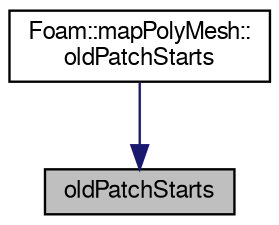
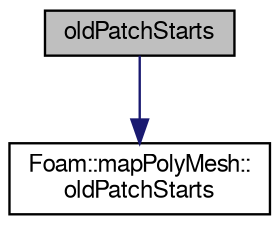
edge "Foam::mapPolyMesh:: oldPatchStarts" -> "oldPatchStarts": reversed
